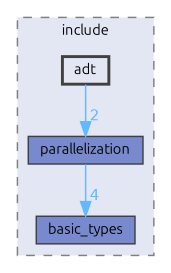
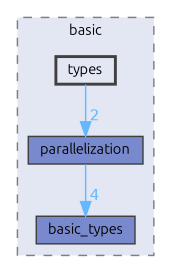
cluster "include": label "include" -> "basic"
node "adt": label "adt" -> "types"
